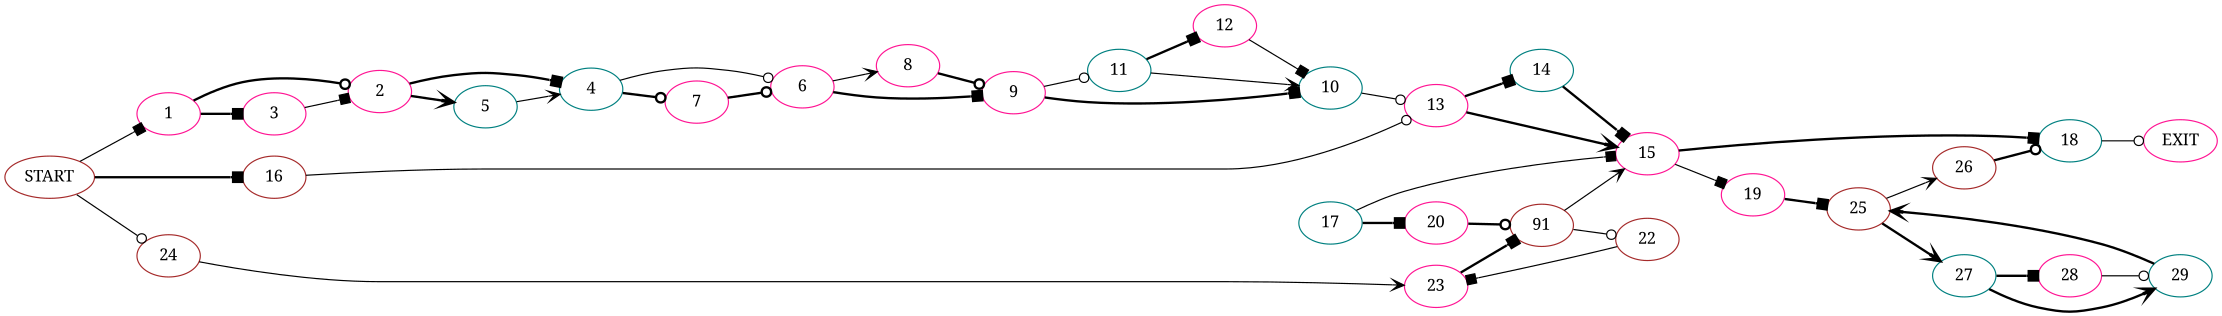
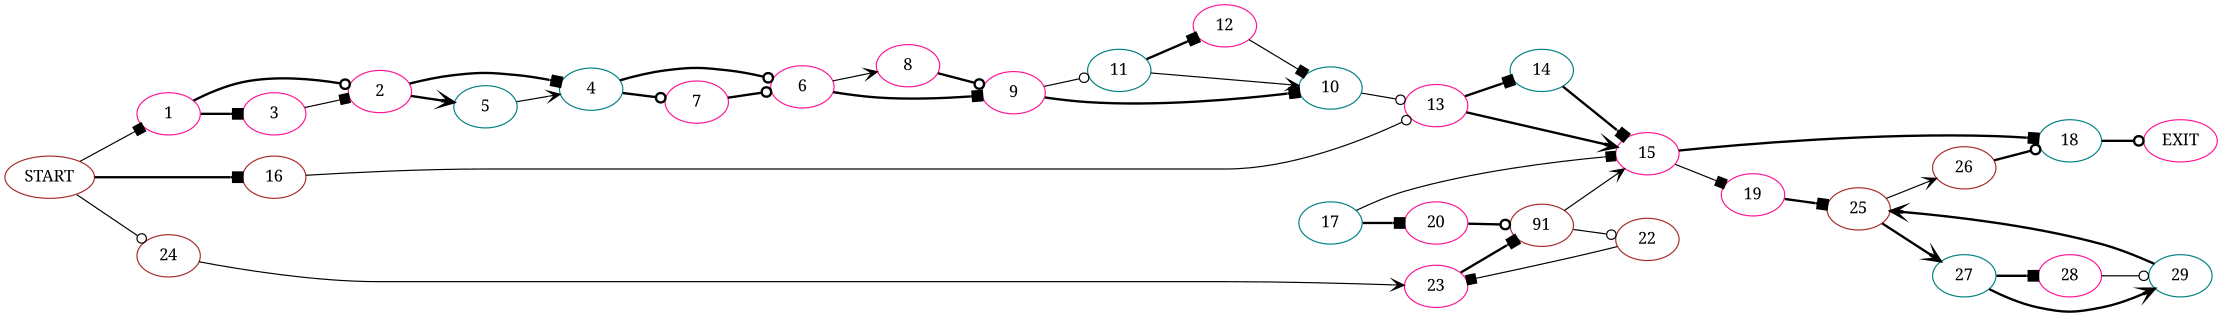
edge "4" -> "6": style solid -> bold
edge "18" -> "EXIT": style solid -> bold
